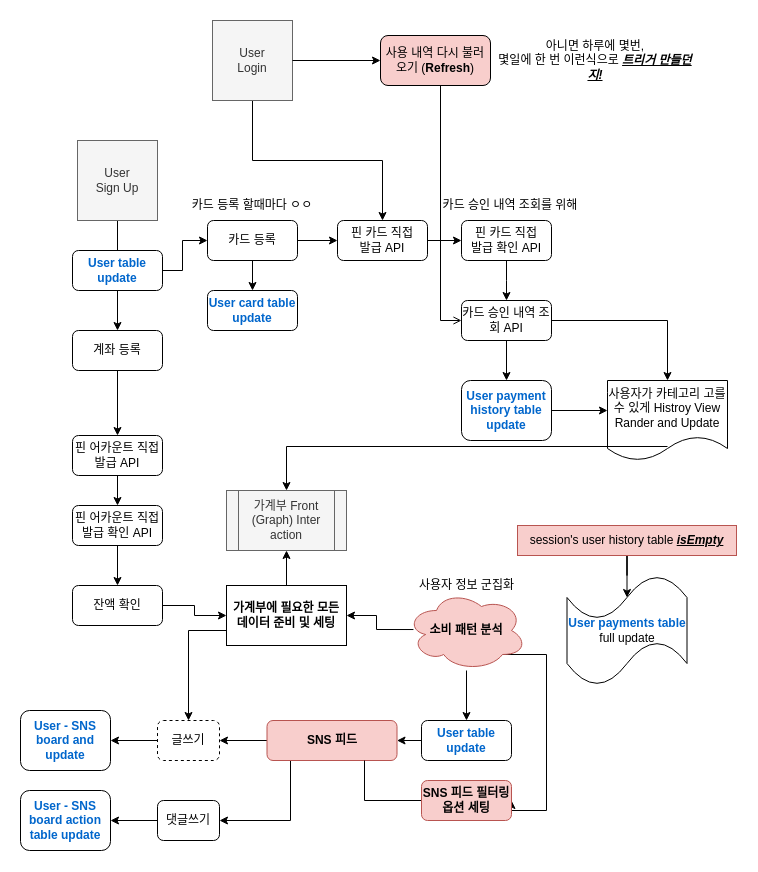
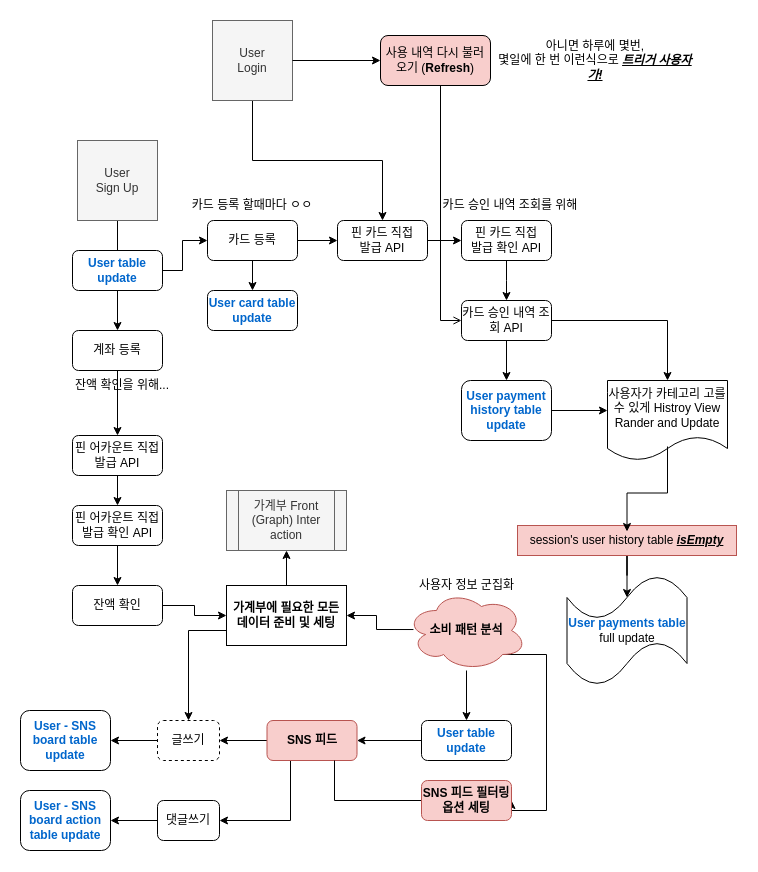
node "아니면 하루에 몇번, 몇일에 한 번 이런식으로 트리거 만들던지!": label "아니면 하루에 몇번, 몇일에 한 번 이런식으로 트리거 만들던지!" -> "아니면 하루에 몇번, 몇일에 한 번 이런식으로 트리거 사용자가!"
node "잔액 확인을 위해...": added
edge "사용자가 카테고리 고를 수 있게 Histroy View Rander and Update" -> "가계부 Front (Graph) Inter action": now "사용자가 카테고리 고를 수 있게 Histroy View Rander and Update" -> "session's user history table isEmpty"
node "User - SNS board and update": label "User - SNS board and update" -> "User - SNS board table update"
node "SNS 피드": size 130x40 -> 90x40
